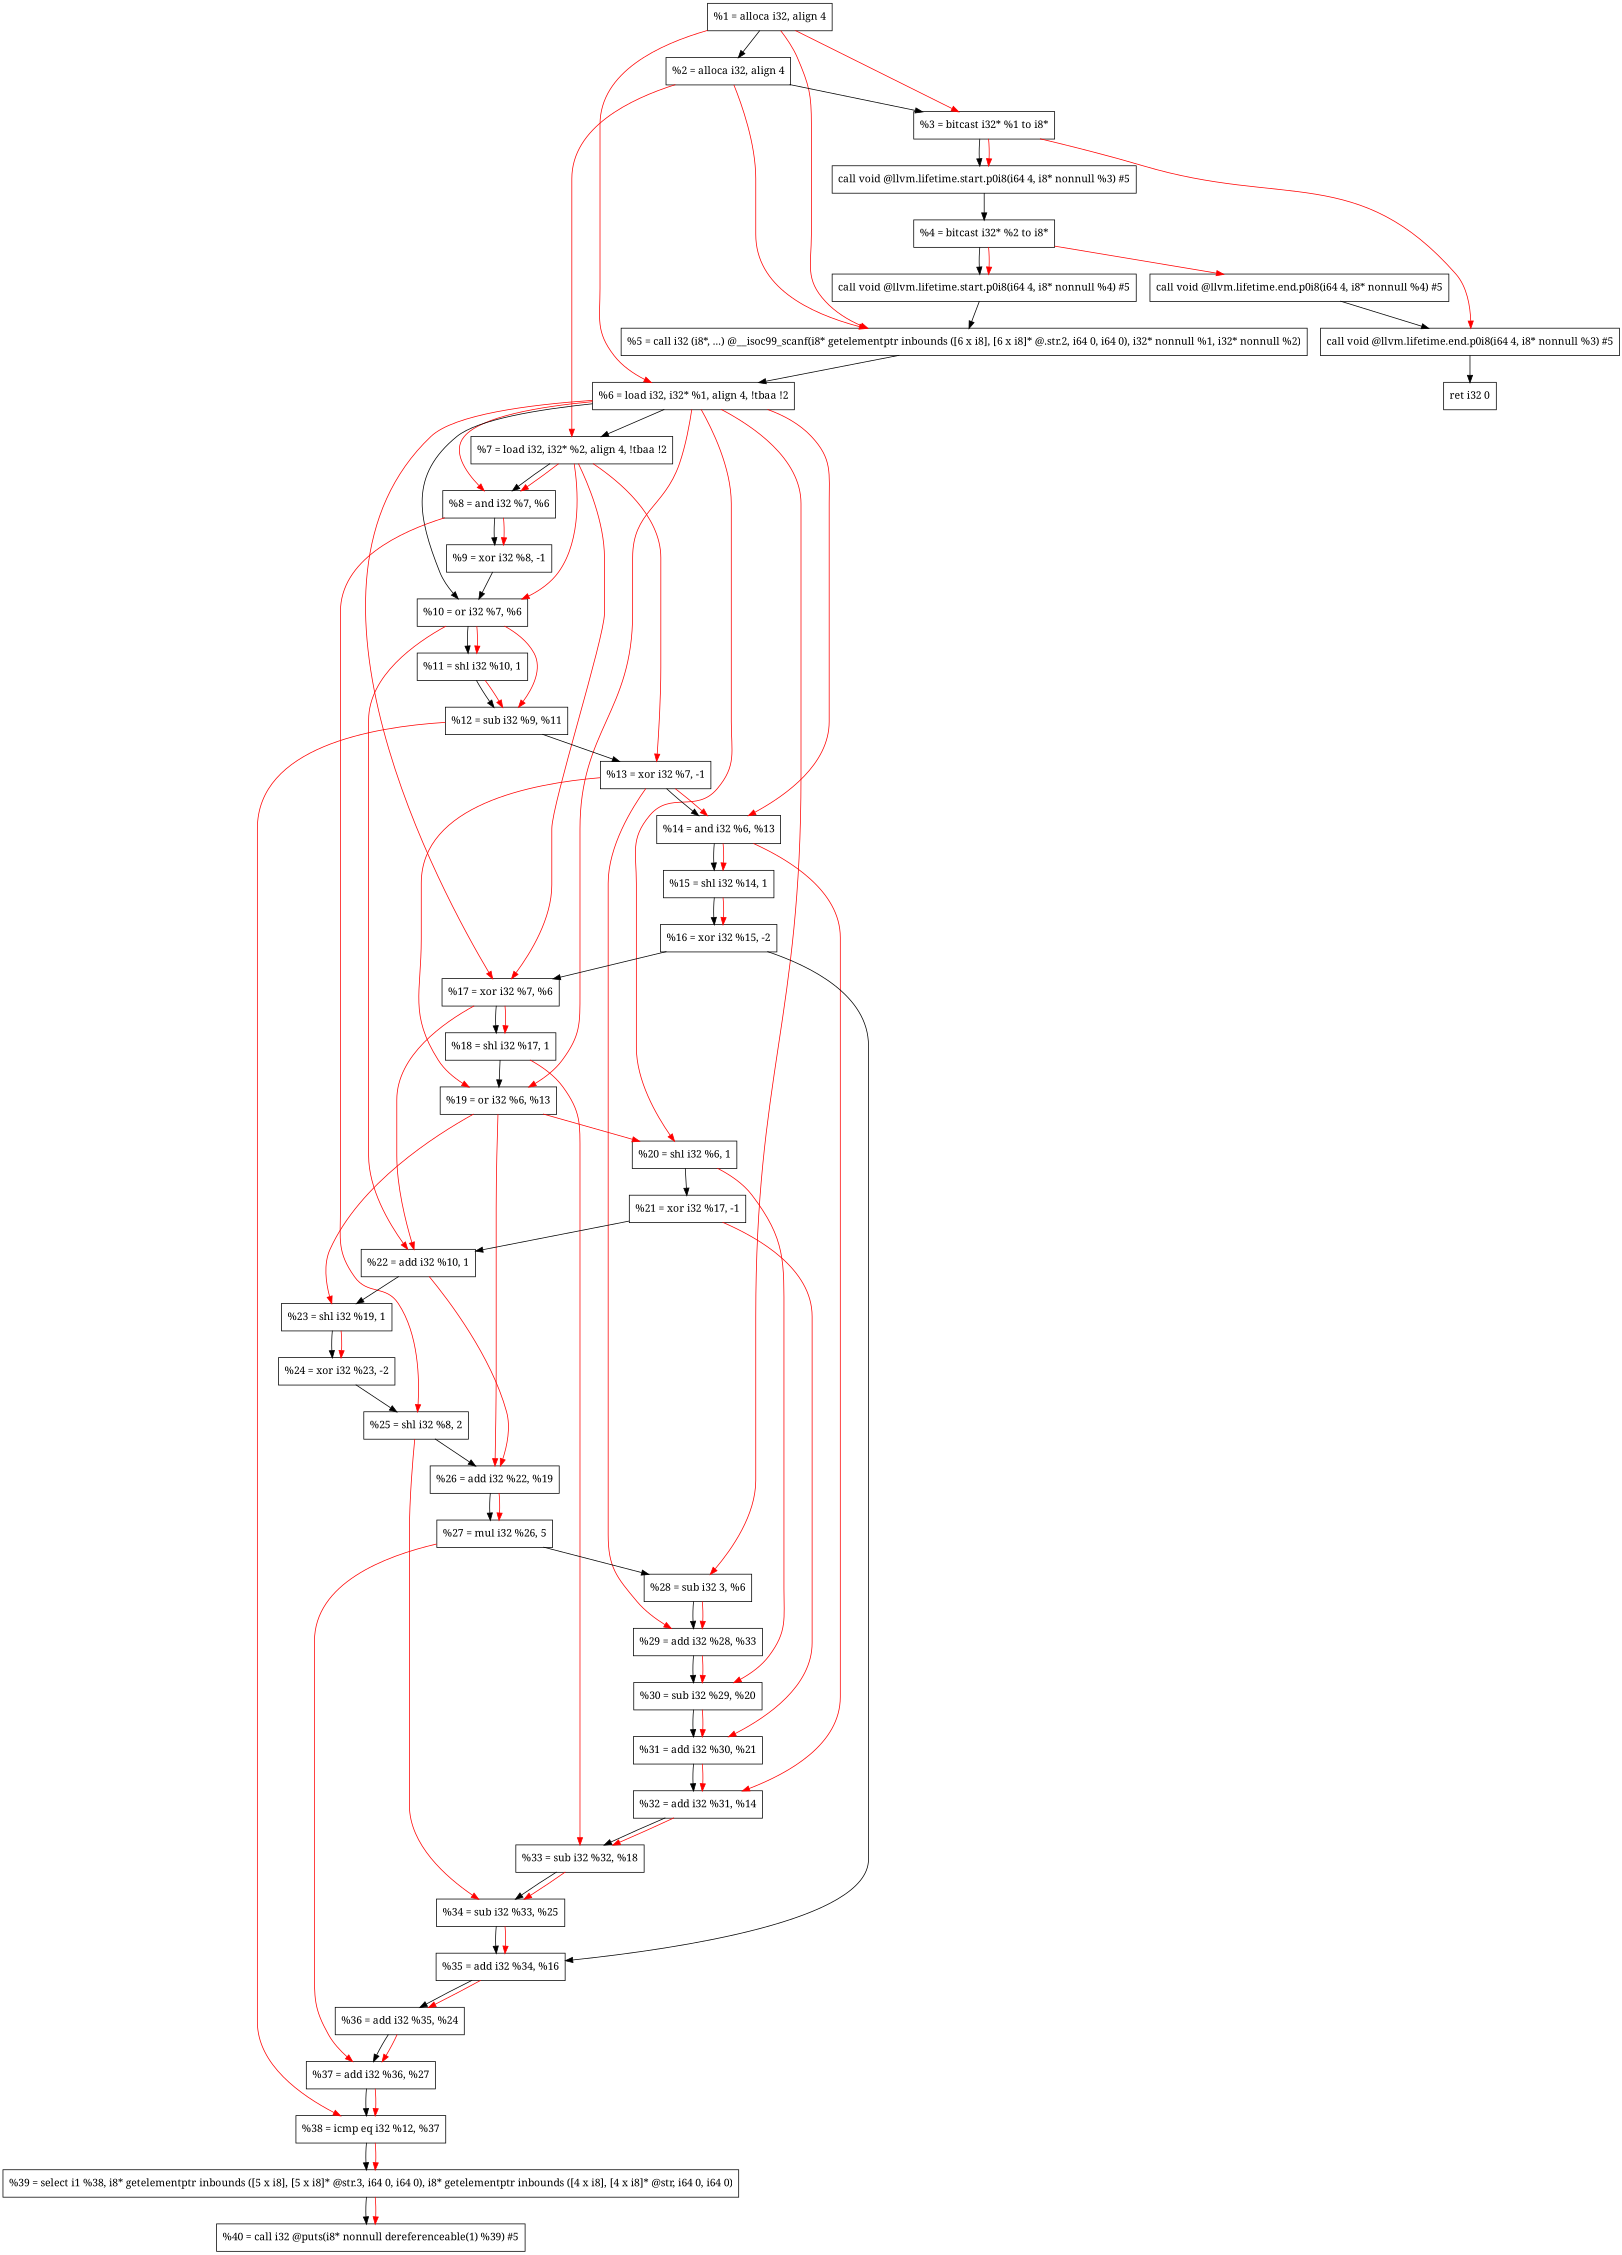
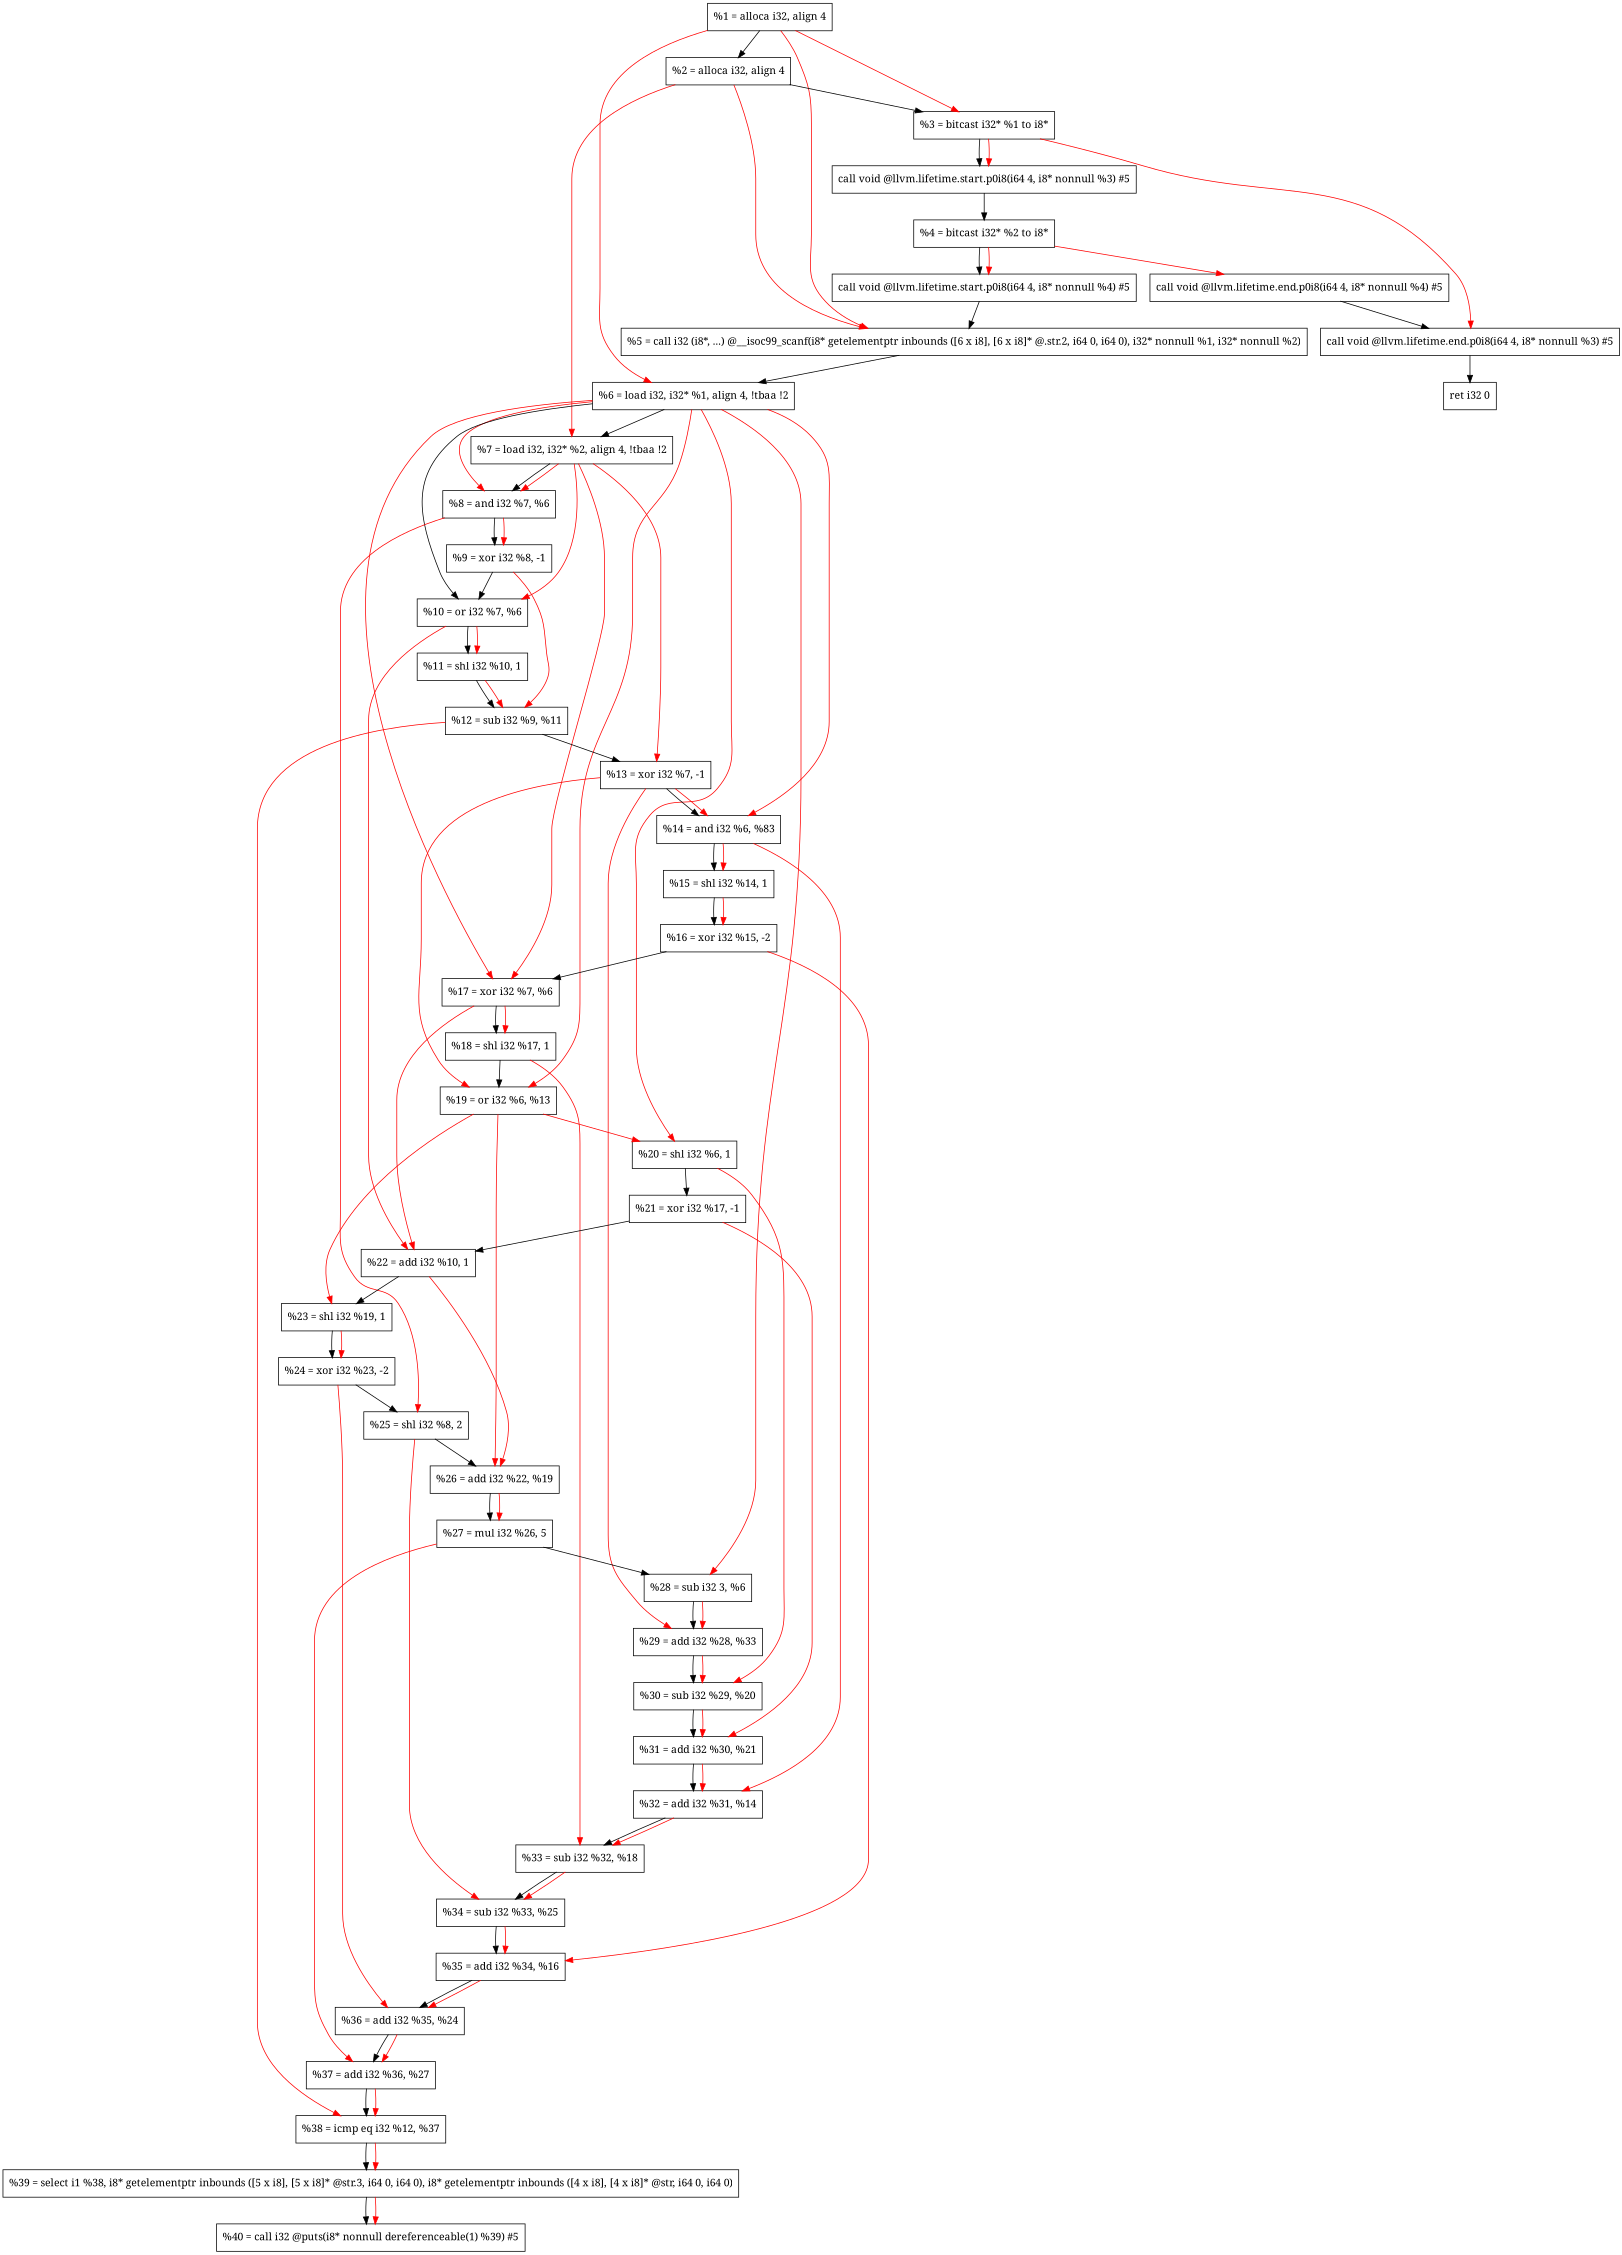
edge "%10 = or i32 %7, %6" -> "%12 = sub i32 %9, %11": now "%9 = xor i32 %8, -1" -> "%12 = sub i32 %9, %11"
node "%14 = and i32 %6, %13": label "%14 = and i32 %6, %13" -> "%14 = and i32 %6, %83"
edge "%16 = xor i32 %15, -2" -> "%35 = add i32 %34, %16": color black -> red
edge "%24 = xor i32 %23, -2" -> "%36 = add i32 %35, %24": added
